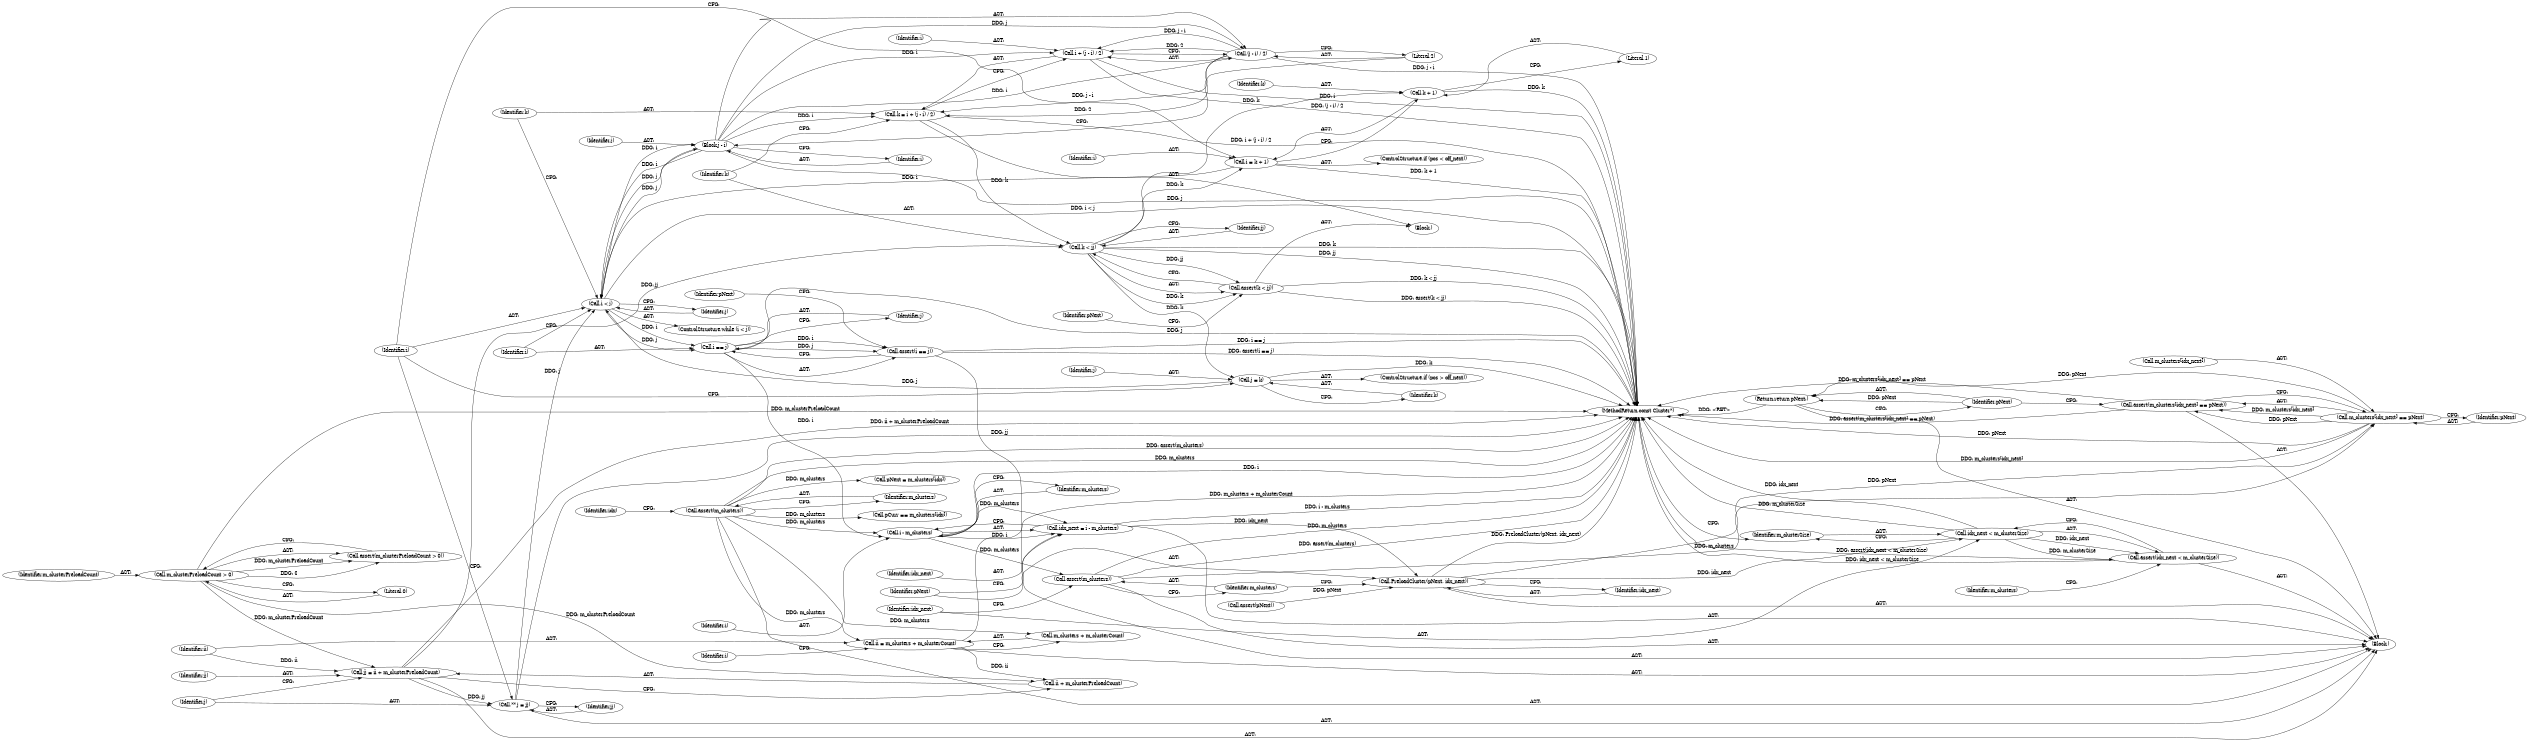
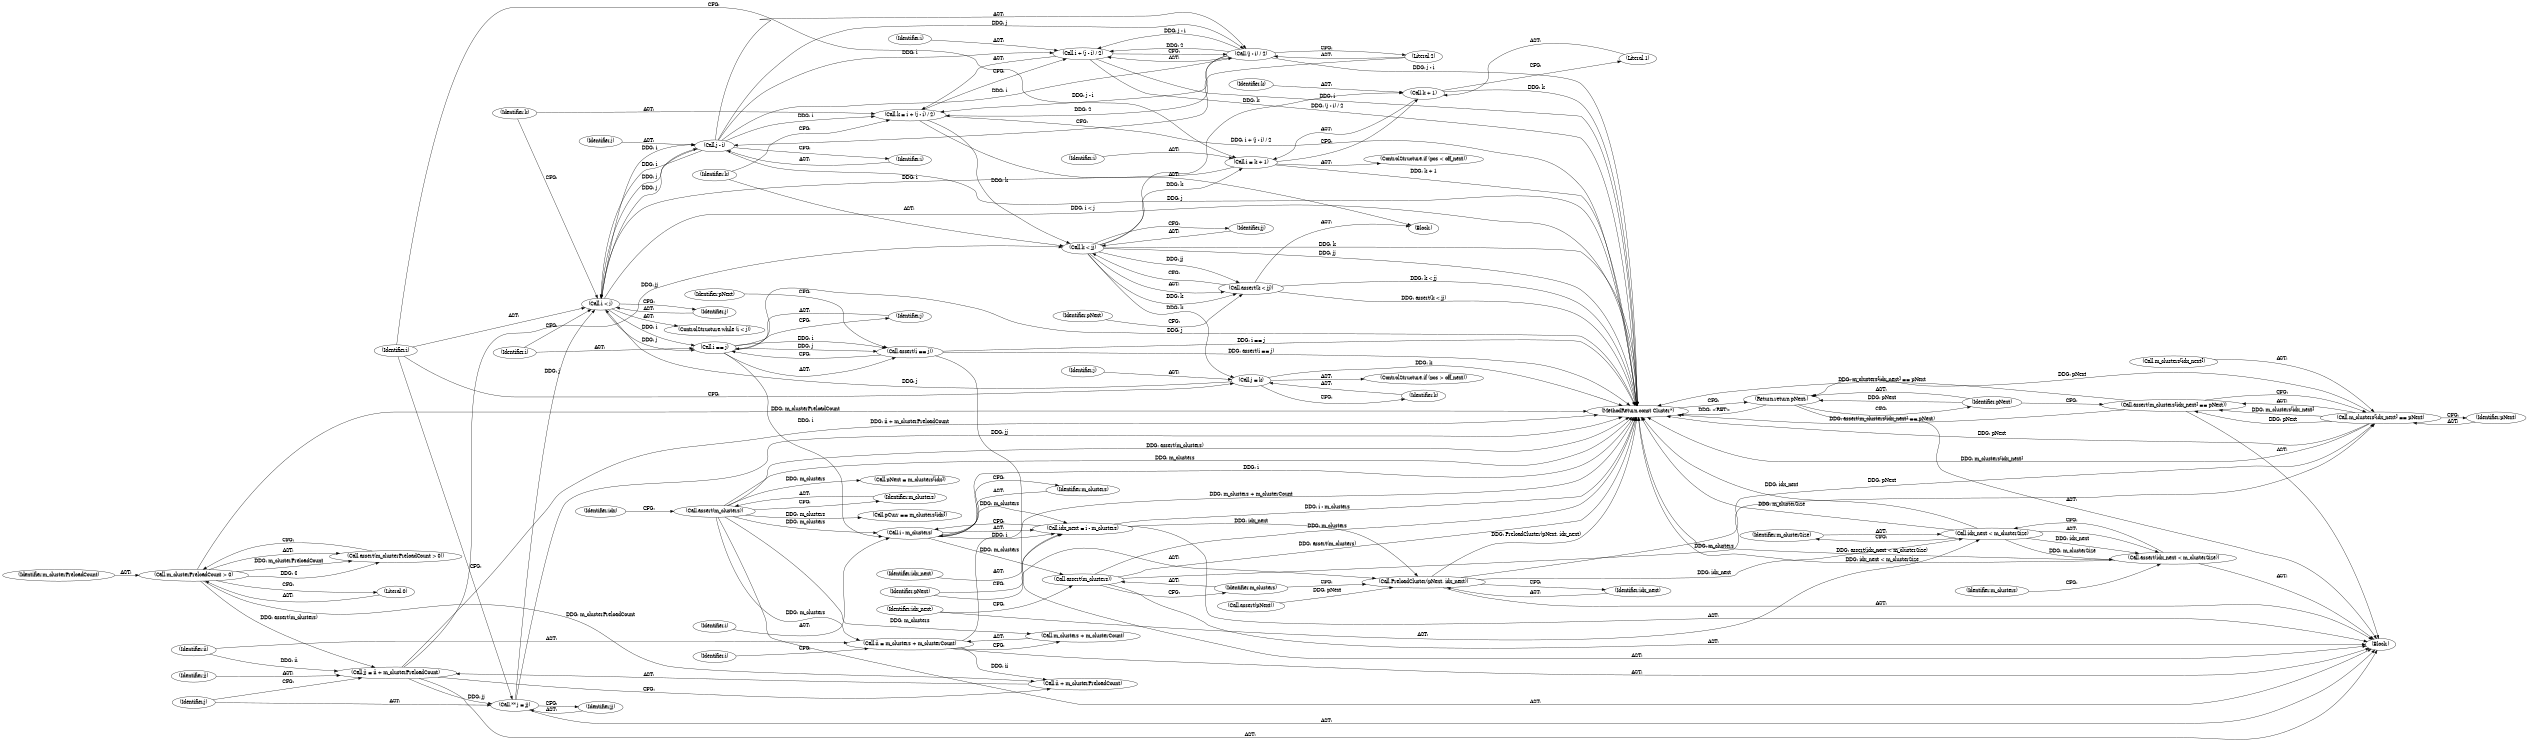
node "(Block,j - i)": label "(Block,j - i)" -> "(Call,j - i)"
edge "(MethodReturn,const Cluster*)" -> "(Identifier,m_clusterSize)": now "(MethodReturn,const Cluster*)" -> "(Return,return pNext;)"
edge "(Call,m_clusterPreloadCount > 0)" -> "(Call,jj = ii + m_clusterPreloadCount)": label "DDG: m_clusterPreloadCount" -> "DDG: assert(m_clusters)"
